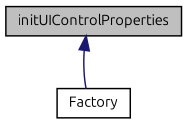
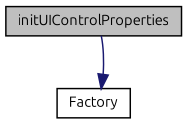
edge "Factory" -> "initUIControlProperties": reversed
